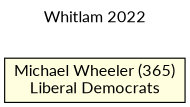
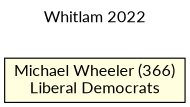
node "Michael Wheeler (365) Liberal Democrats": label "Michael Wheeler (365) Liberal Democrats" -> "Michael Wheeler (366) Liberal Democrats"
